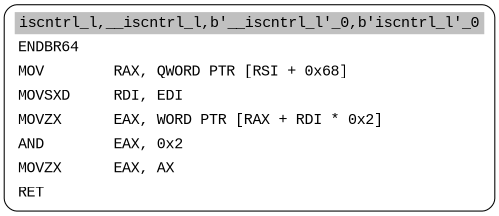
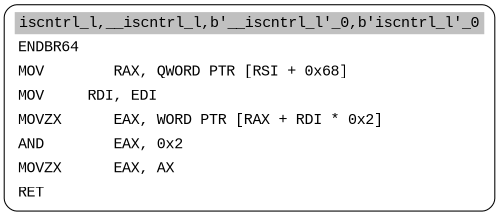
node "iscntrl_l,__iscntrl_l,b'__iscntrl_l'_0,b'iscntrl_l'_0": text "MOVSXD     RDI, EDI" -> "MOV     RDI, EDI"
